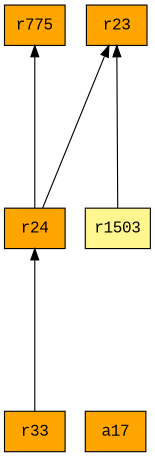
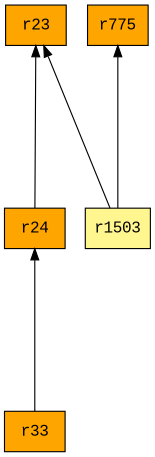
edge "r24" -> "r775": now "r1503" -> "r775"
node "a17": removed
